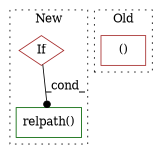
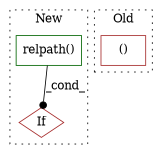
edge "If" -> "relpath()": reversed
